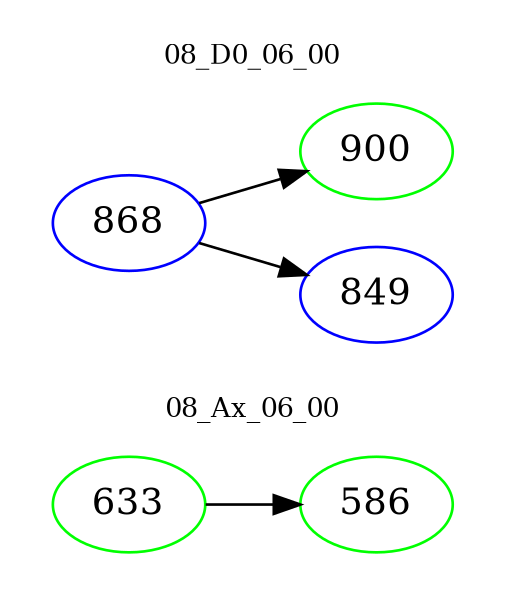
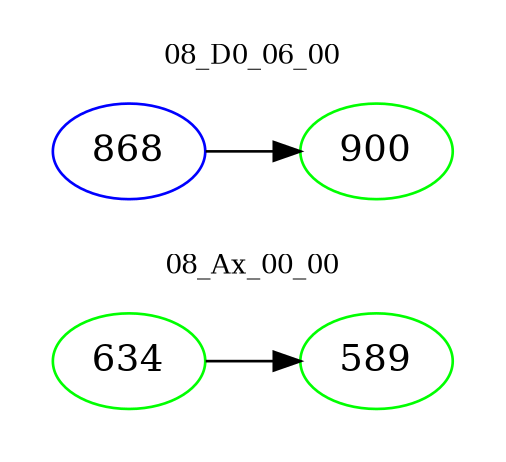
node "849": removed
cluster "08_Ax_06_00": label "08_Ax_06_00" -> "08_Ax_00_00"
node "633": label "633" -> "634"
node "586": label "586" -> "589"
